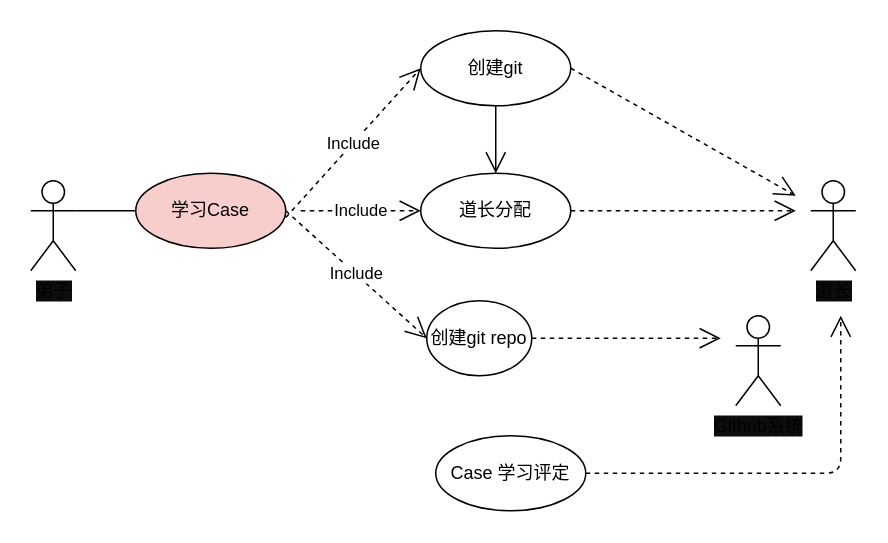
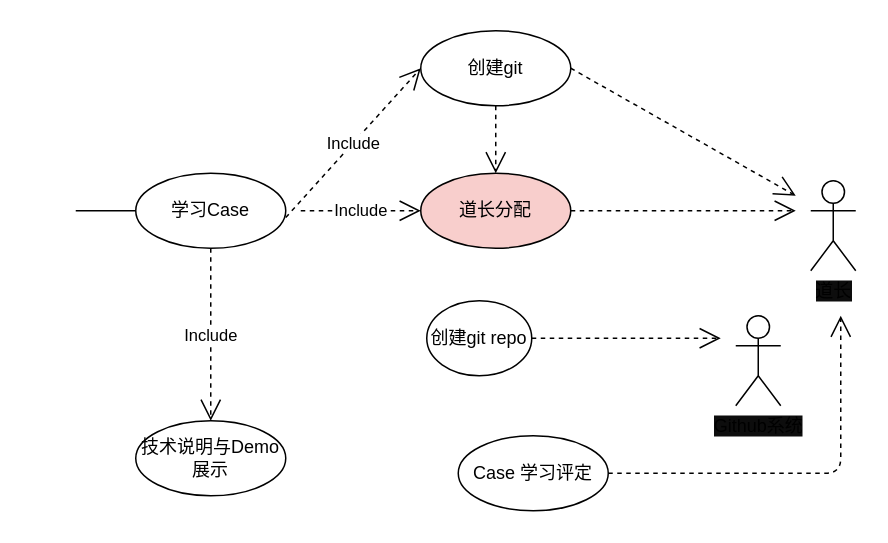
edge "创建git" -> "道长分配": style solid -> dashed
node "学习Case": fillcolor #f8cecc -> #ffffff
node "道长分配": fillcolor #ffffff -> #f8cecc
node "弟子": removed
edge "学习Case" -> "创建git repo": removed, label "Include"
edge "学习Case" -> "技术说明与Demo展示": added, label "Include"
node "技术说明与Demo展示": added
node "Case 学习评定": moved (511, 473) -> (533, 473)
